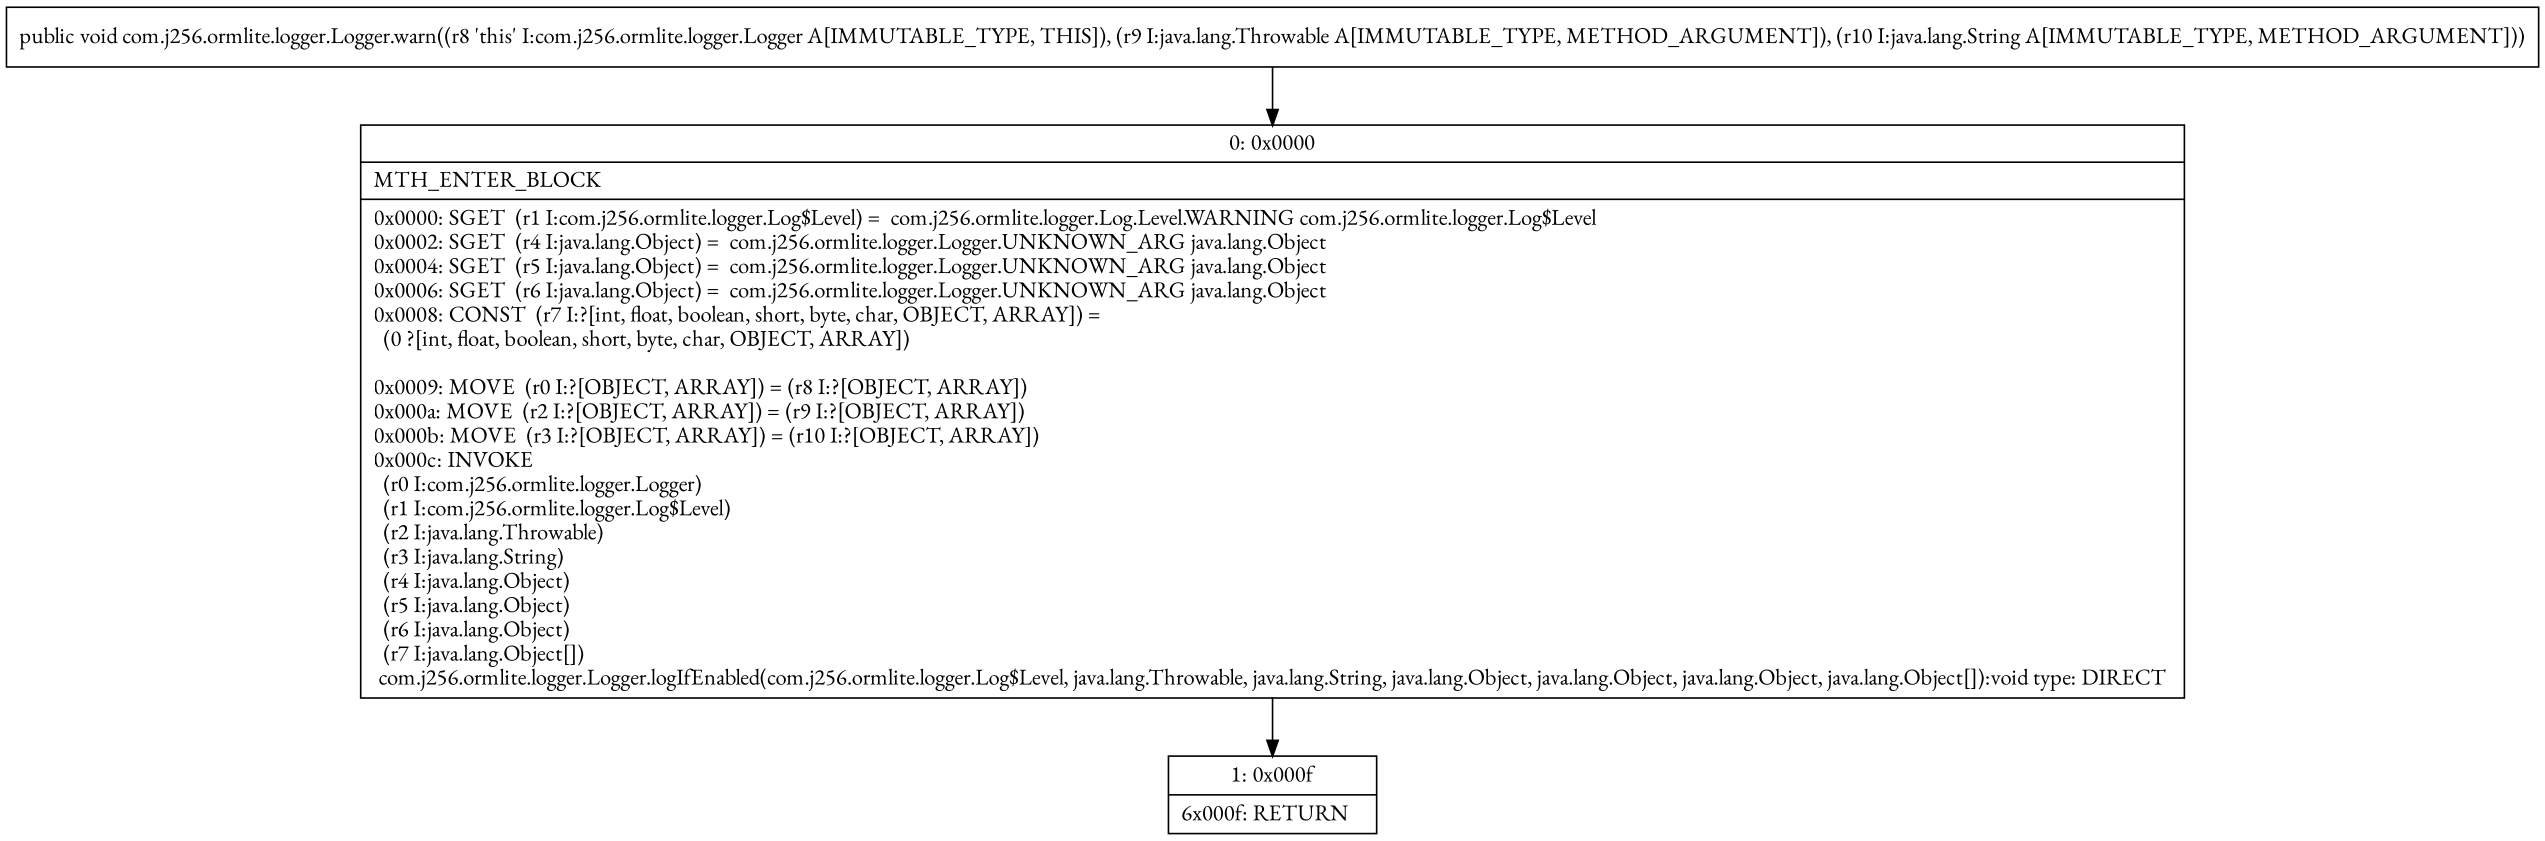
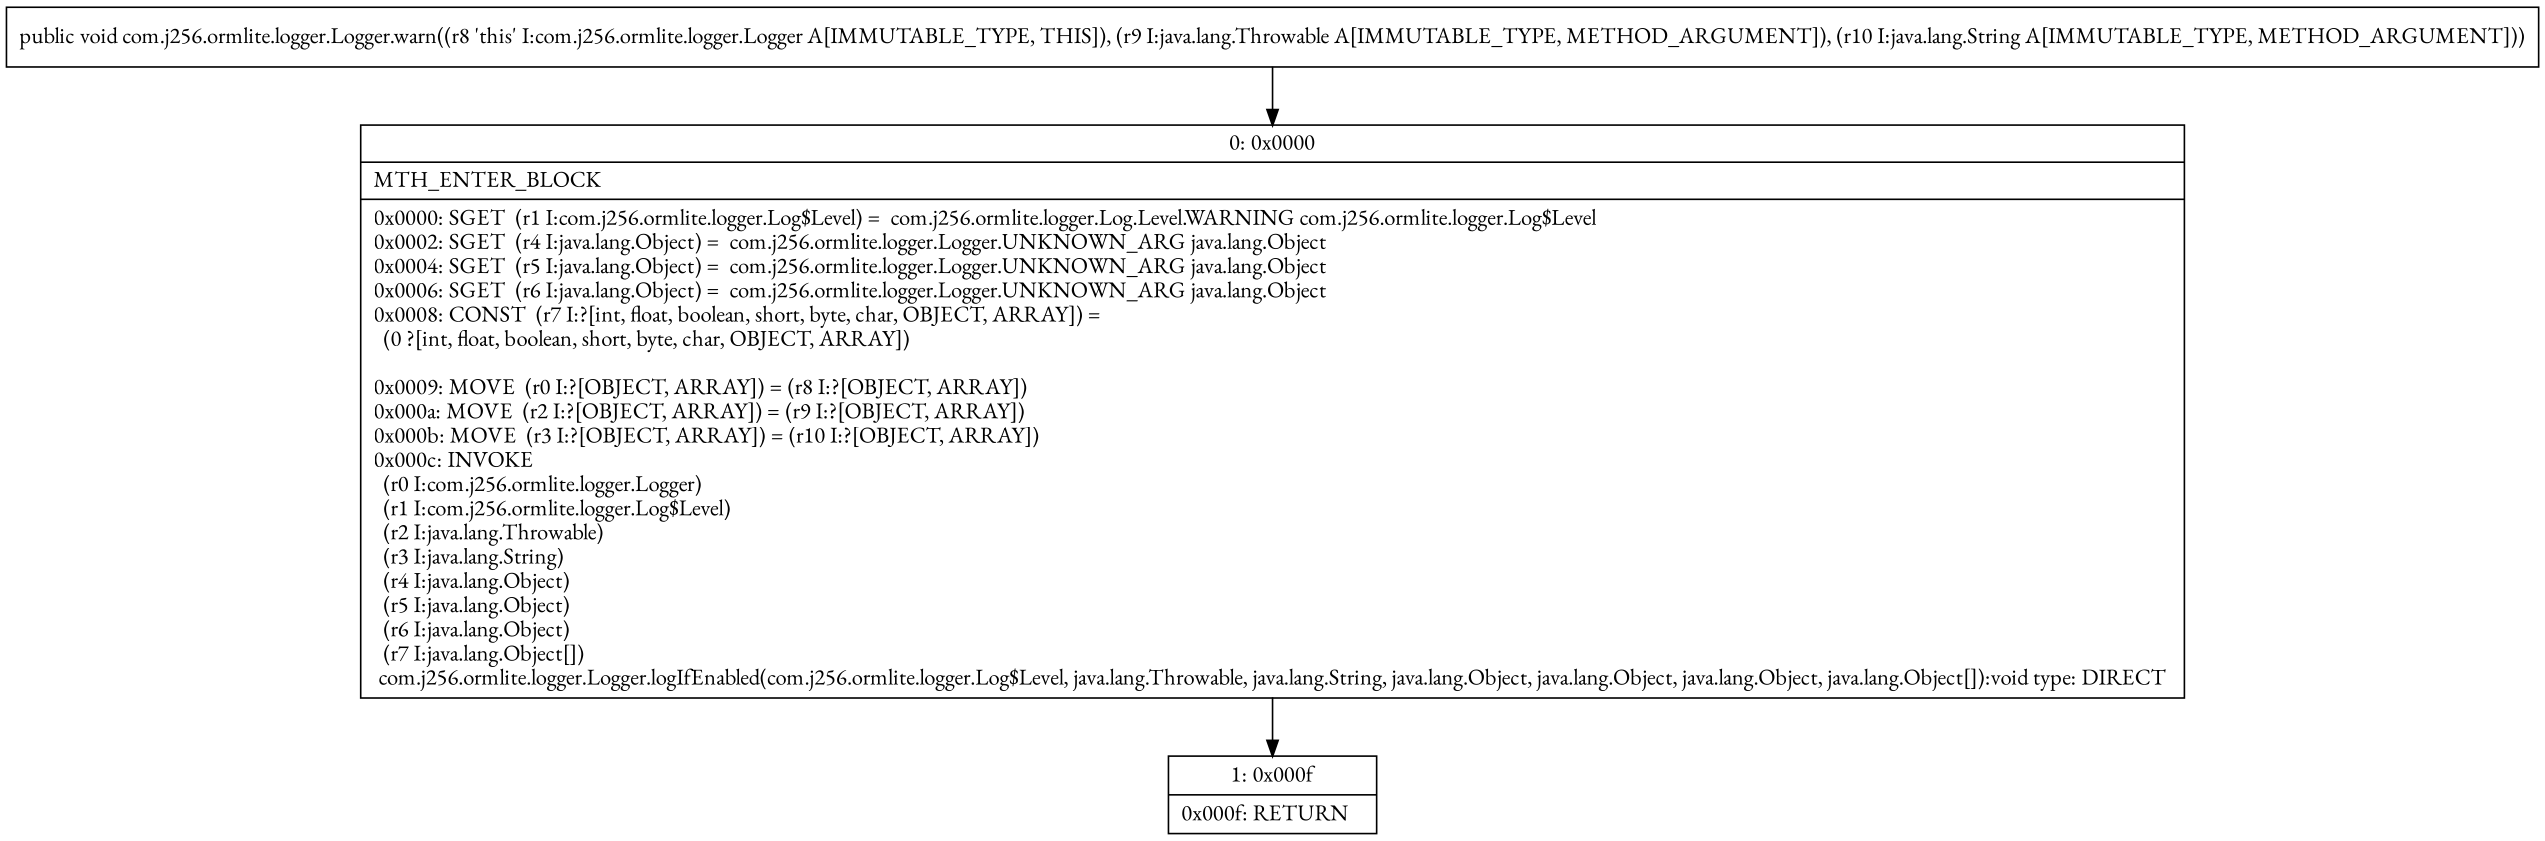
node "1: 0x000f": text "6x000f: RETURN" -> "0x000f: RETURN"
